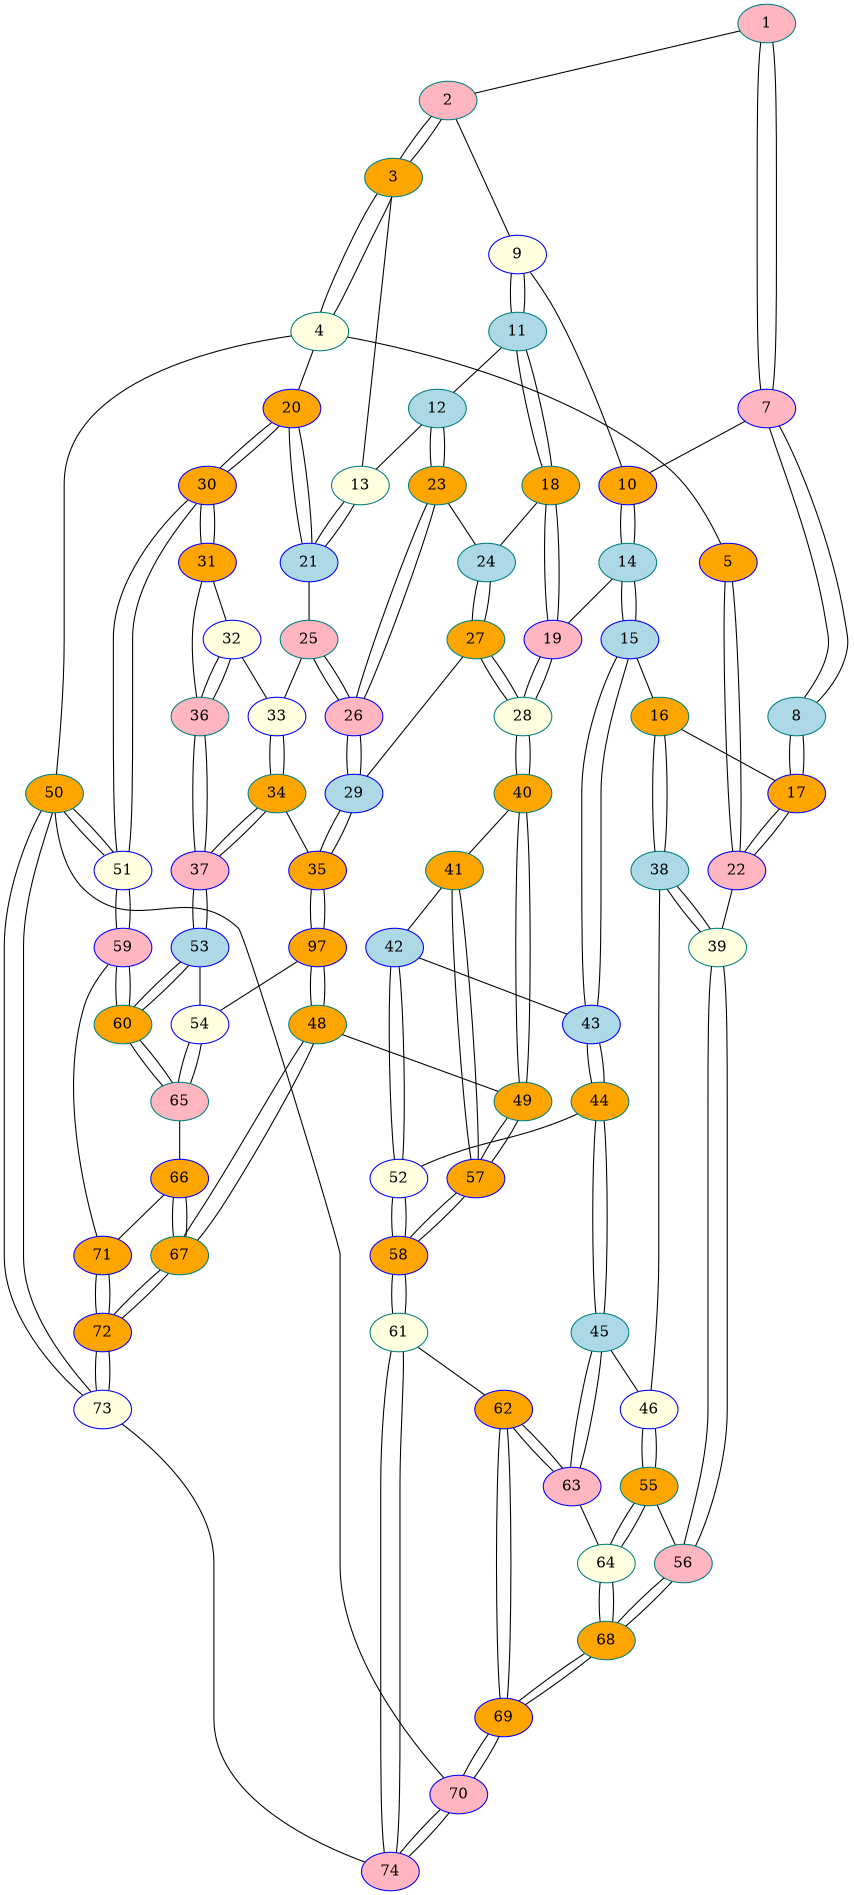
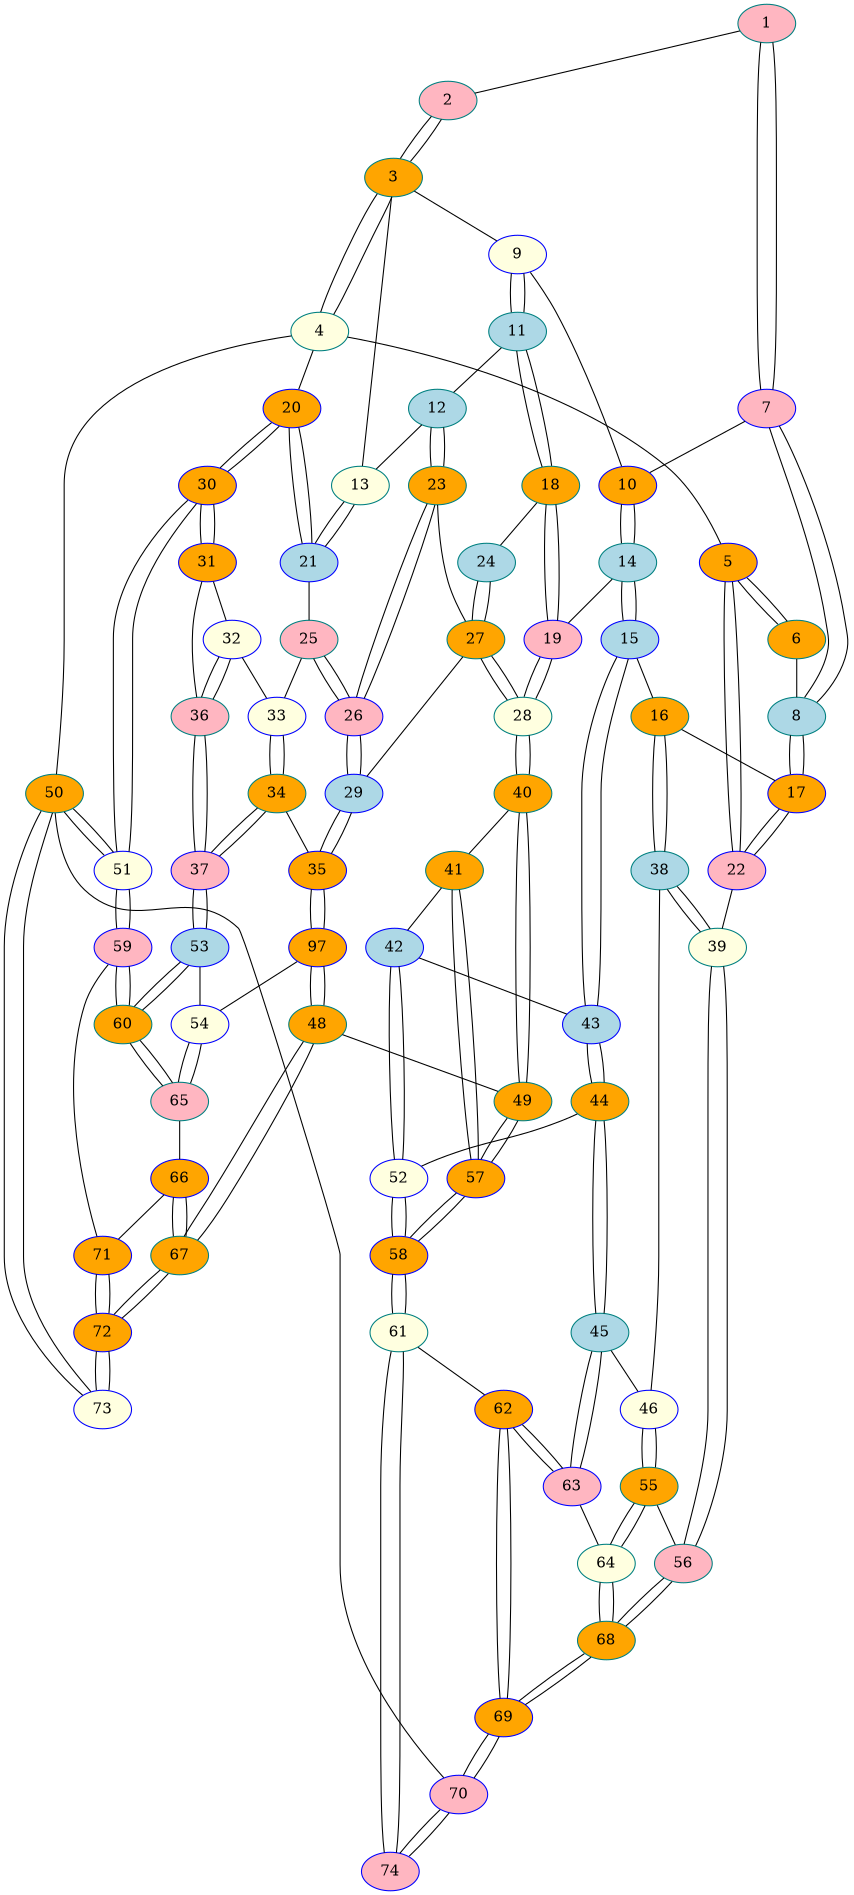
edge "2" -- "9": now "3" -- "9"
edge "23" -- "24": now "23" -- "27"
node "6": added
edge "73" -- "74": removed
